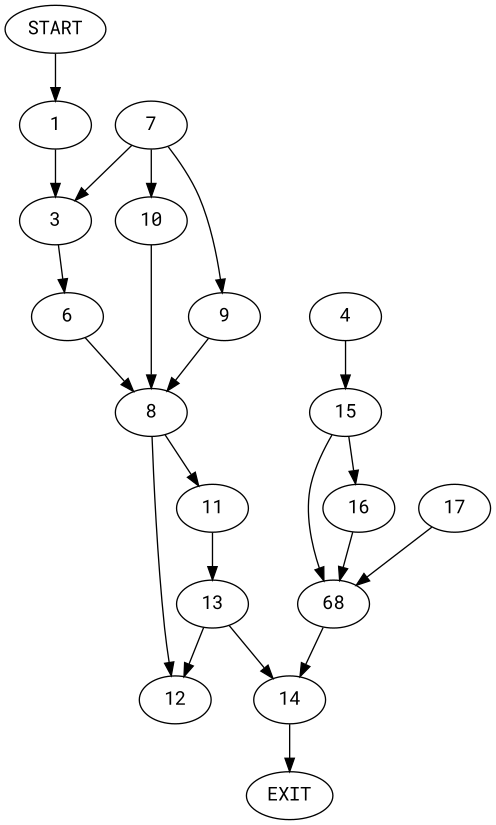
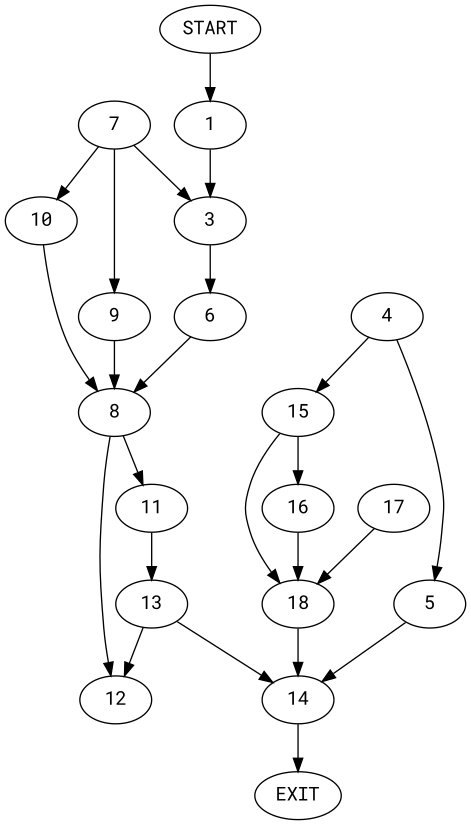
node "68": label "68" -> "18"
node "5": added
